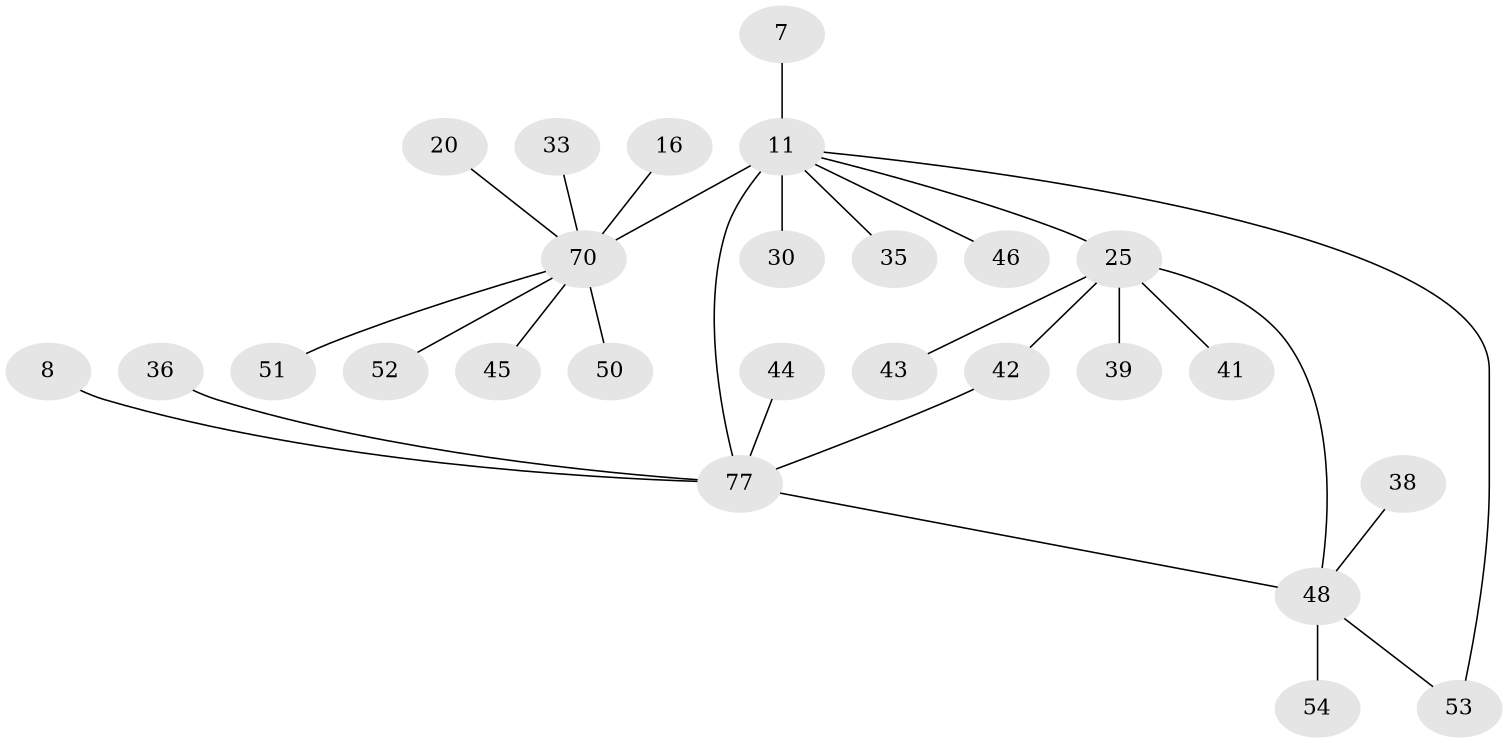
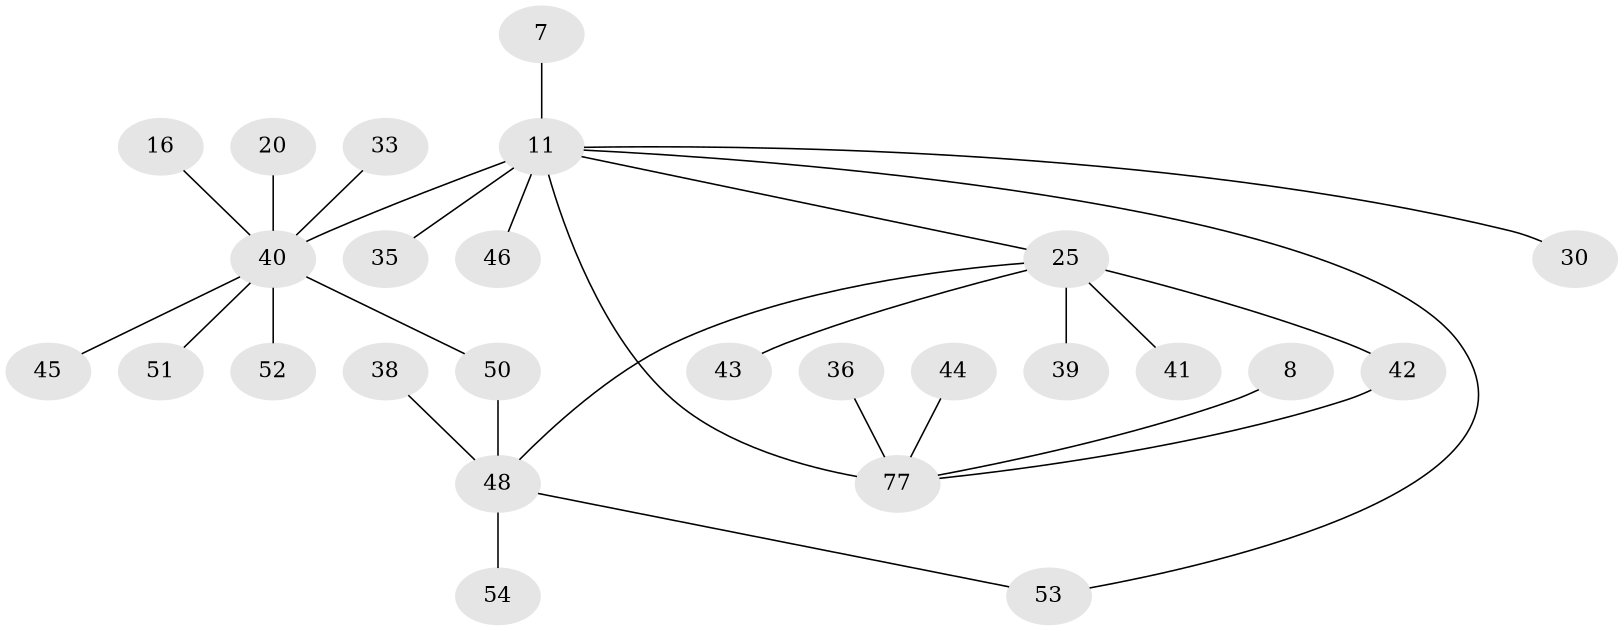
node "70": label "70" -> "40"
edge "77" -- "48": now "50" -- "48"
